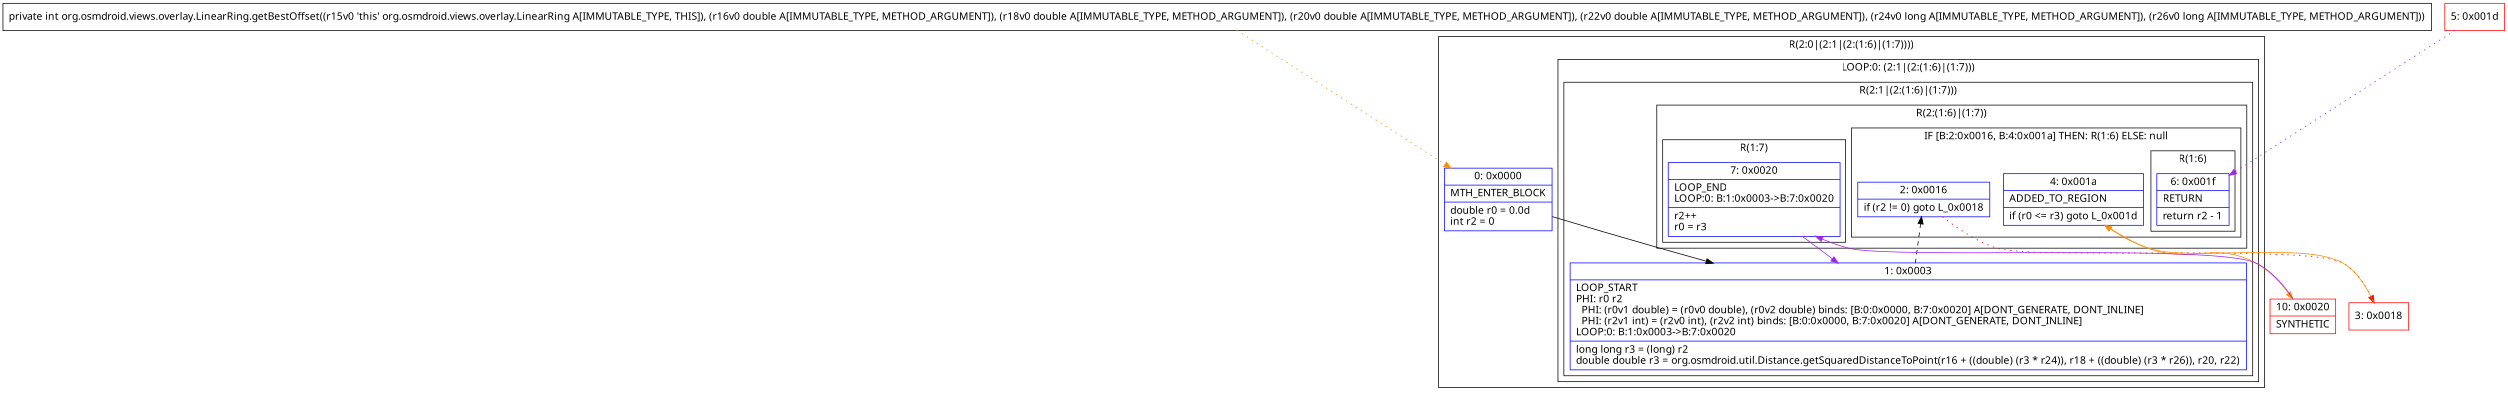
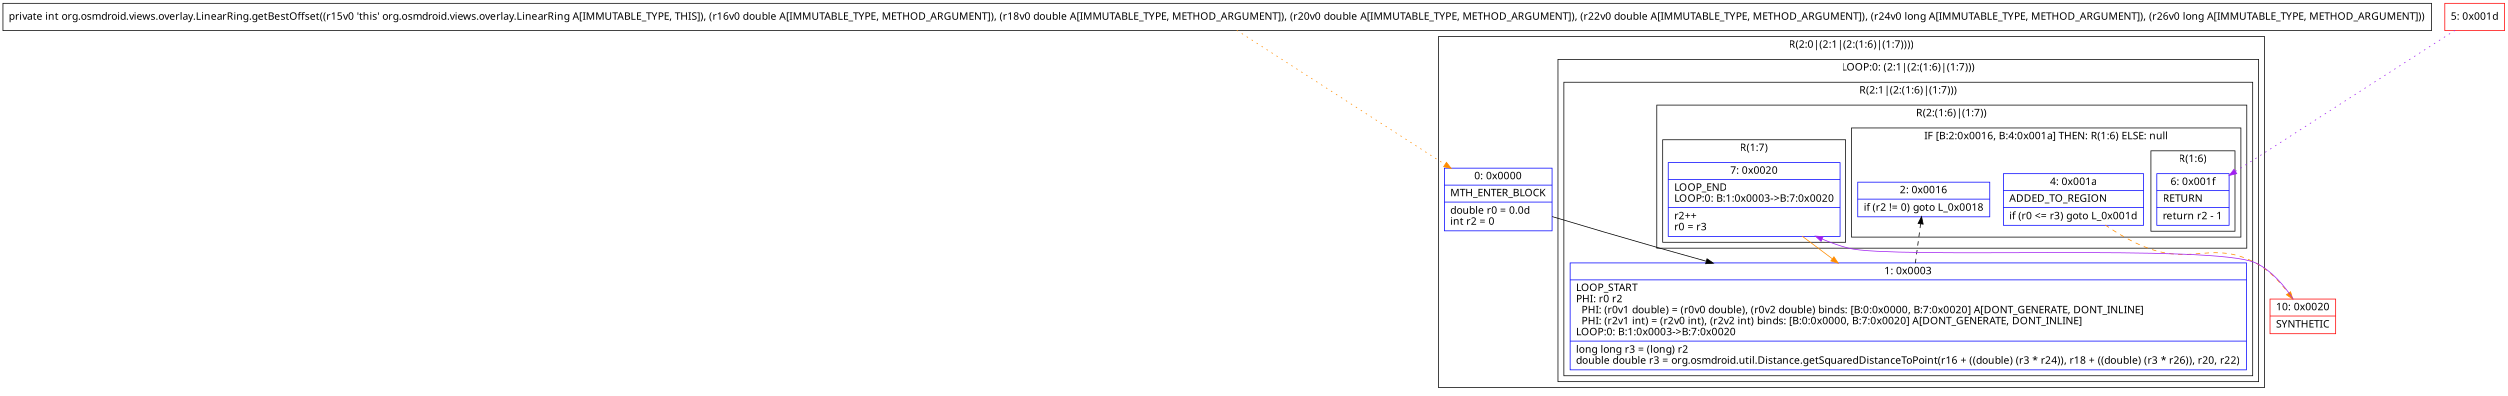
edge "7: 0x0020" -> "1: 0x0003": color purple -> darkorange
edge "4: 0x001a" -> "10: 0x0020": style solid -> dashed
node "3: 0x0018": removed
